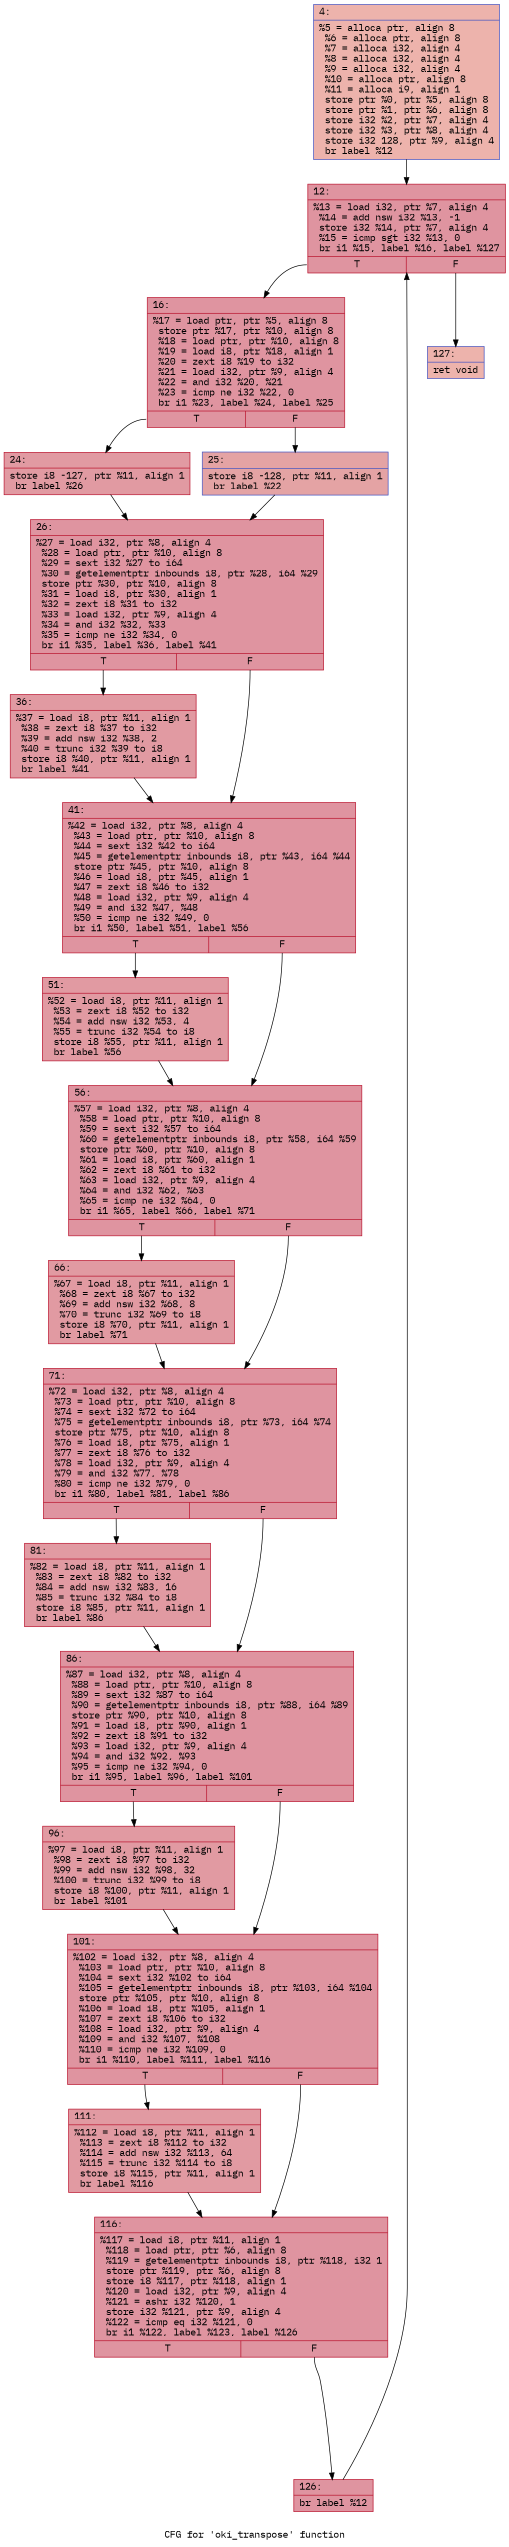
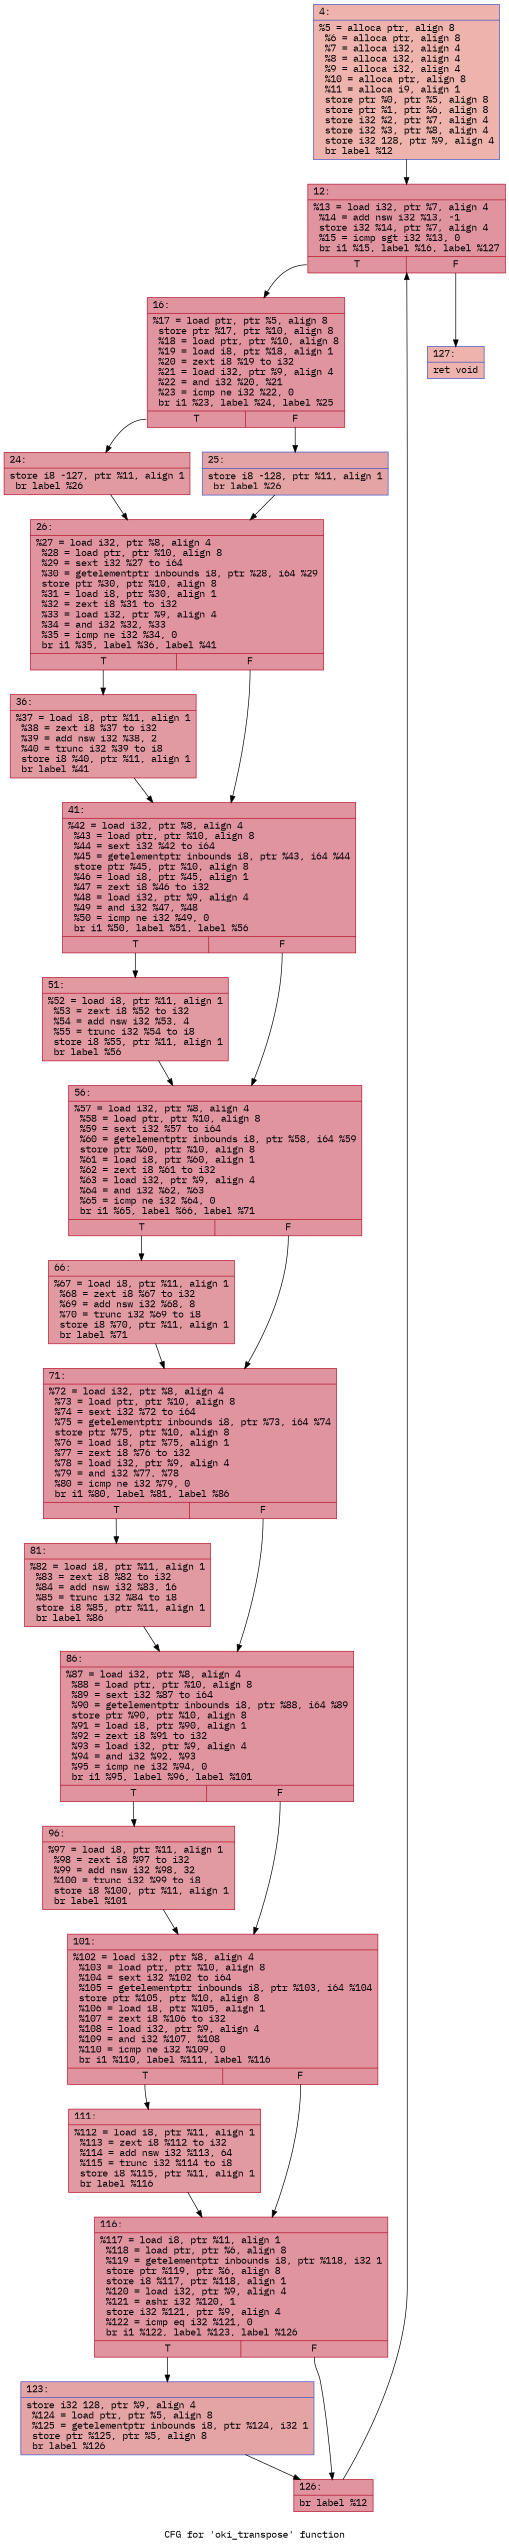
node "25:": text "br label %22" -> "br label %26"
node "123:": added
